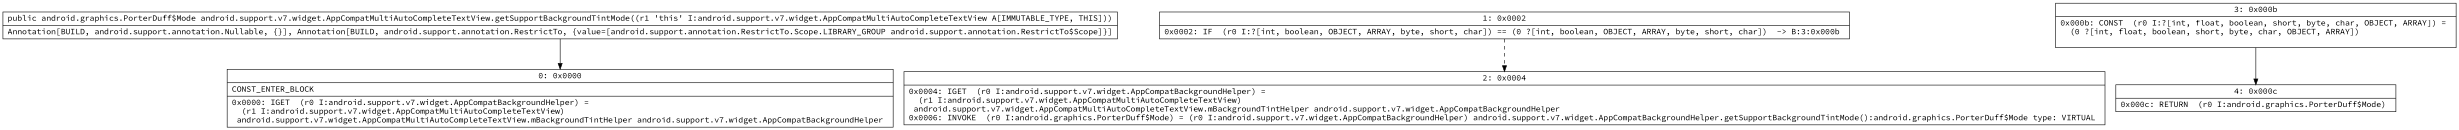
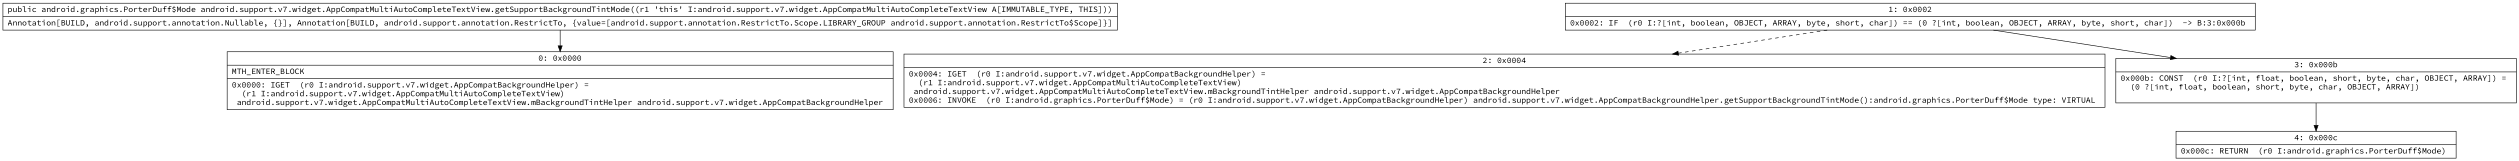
edge "1: 0x0002" -> "3: 0x000b": added
node "0: 0x0000": text "CONST_ENTER_BLOCK" -> "MTH_ENTER_BLOCK"
